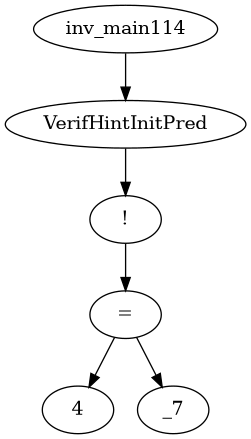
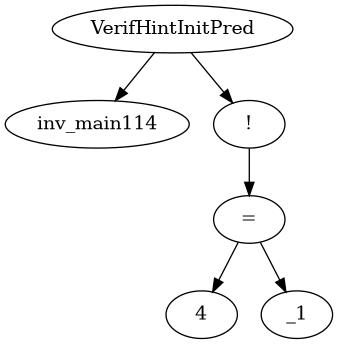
edge "inv_main114" -> "VerifHintInitPred": reversed
node "_7": label "_7" -> "_1"
